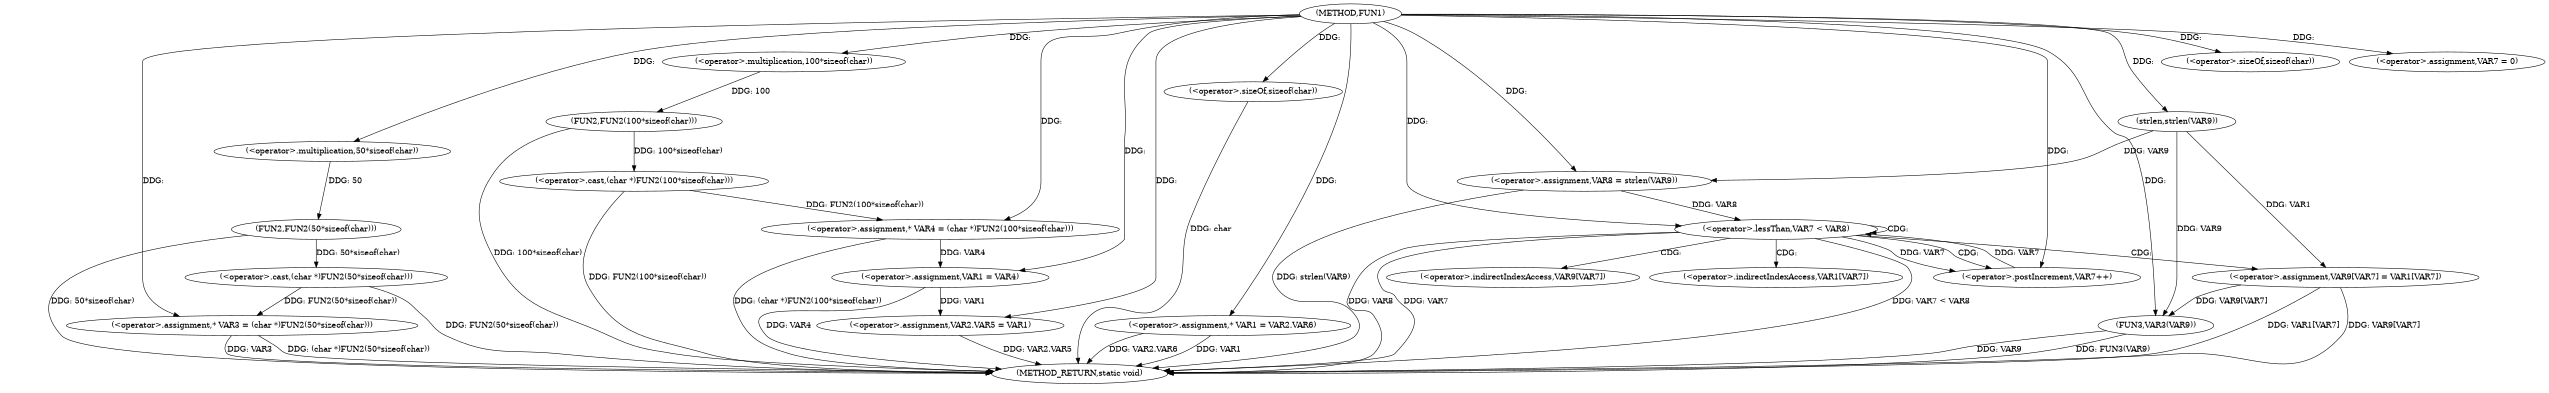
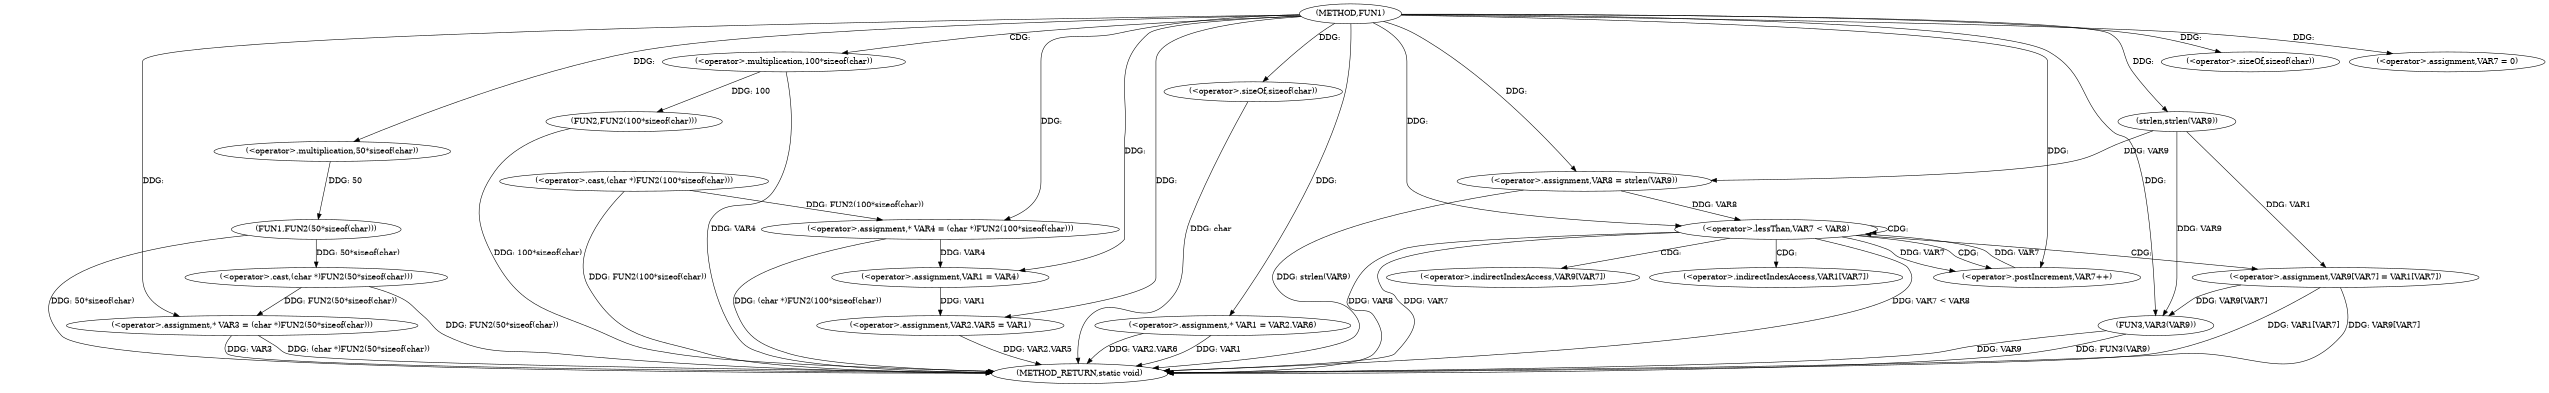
edge "(METHOD,FUN1)" -> "(<operator>.multiplication,100*sizeof(char))": label "DDG: " -> "CDG: "
edge "(FUN2,FUN2(100*sizeof(char)))" -> "(<operator>.cast,(char *)FUN2(100*sizeof(char)))": removed, label "DDG: 100*sizeof(char)"
node "(FUN2,FUN2(50*sizeof(char)))": label "(FUN2,FUN2(50*sizeof(char)))" -> "(FUN1,FUN2(50*sizeof(char)))"
edge "(<operator>.assignment,VAR1 = VAR4)" -> "(METHOD_RETURN,static void)": now "(<operator>.multiplication,100*sizeof(char))" -> "(METHOD_RETURN,static void)"
